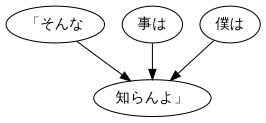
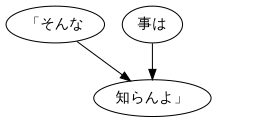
node "僕は": removed
